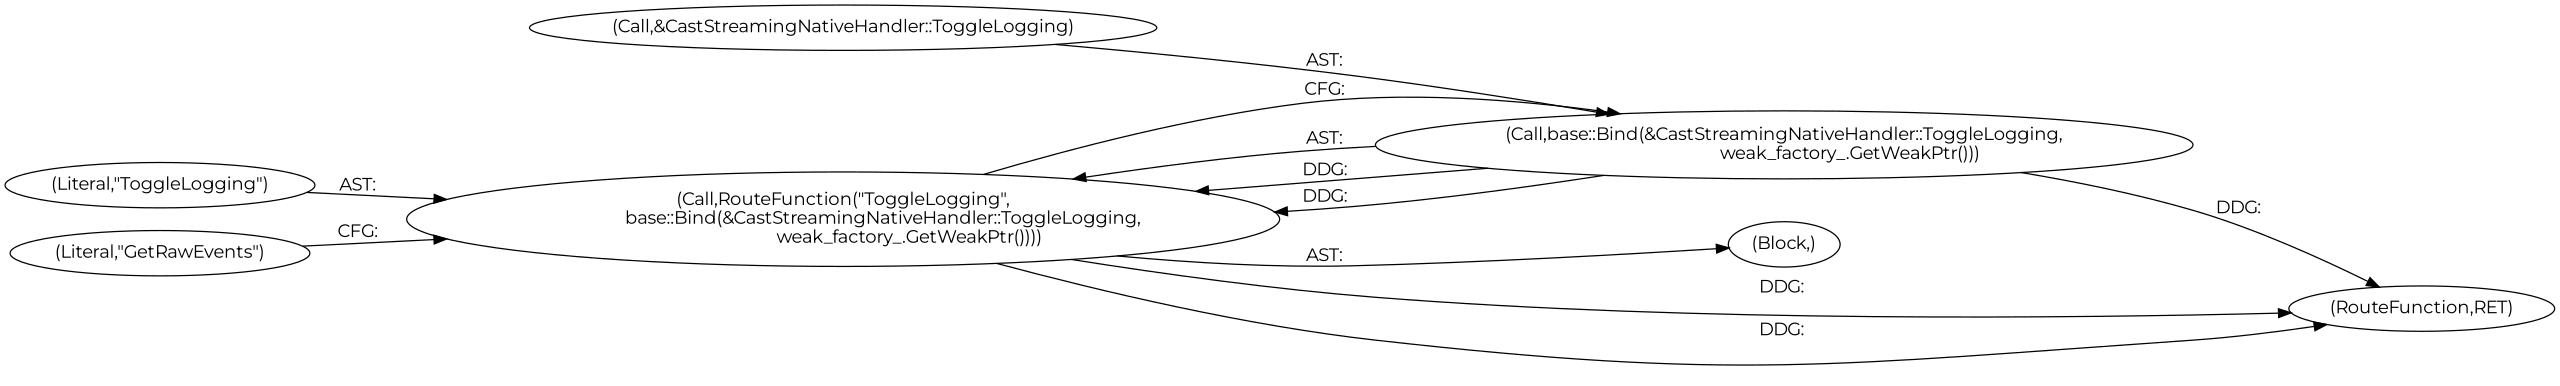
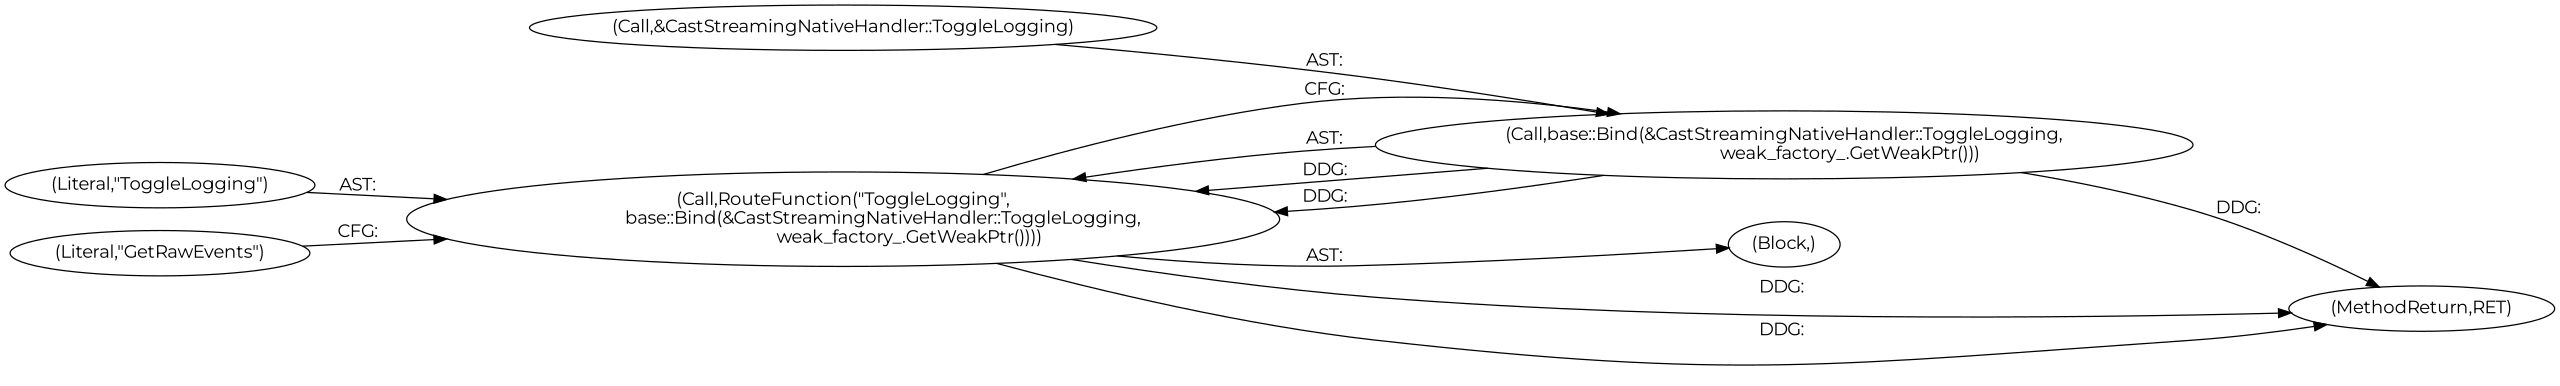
node "(RouteFunction,RET)": label "(RouteFunction,RET)" -> "(MethodReturn,RET)"
